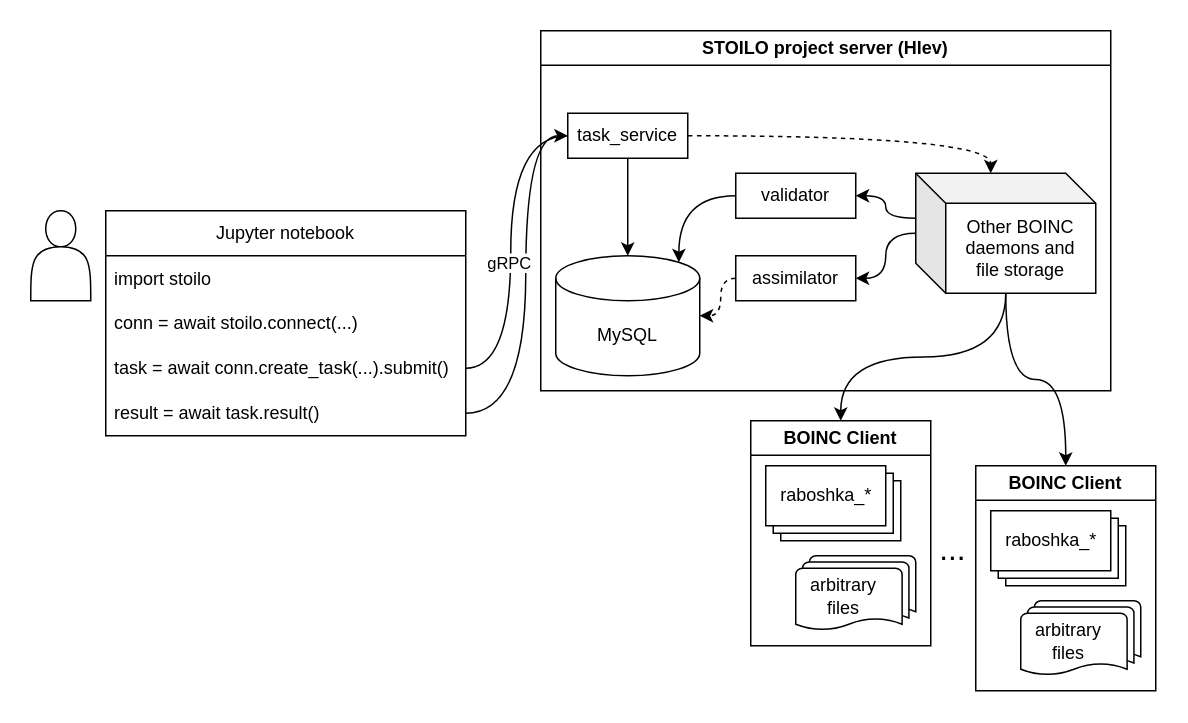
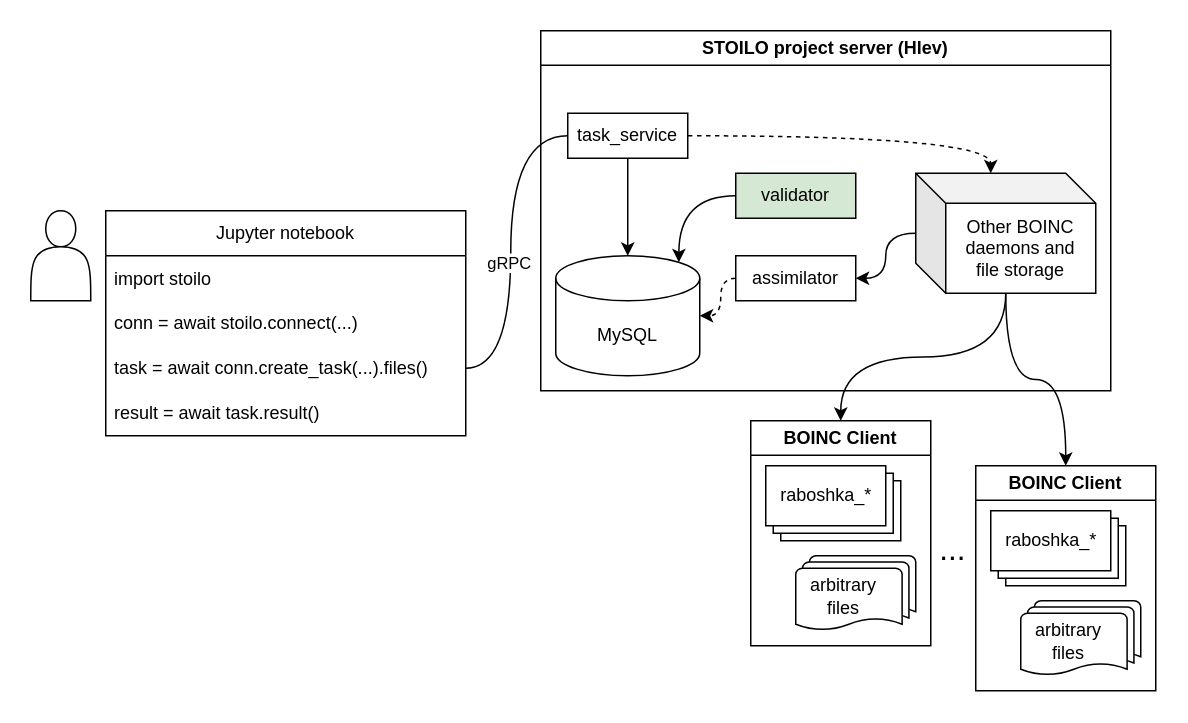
node "validator": fillcolor #ffffff -> #d5e8d4
edge "Other BOINC daemons and file storage" -> "validator": removed
edge "result = await task.result()" -> "task_service": removed
node "task = await conn.create_task(...).submit()": label "task = await conn.create_task(...).submit()" -> "task = await conn.create_task(...).files()"
